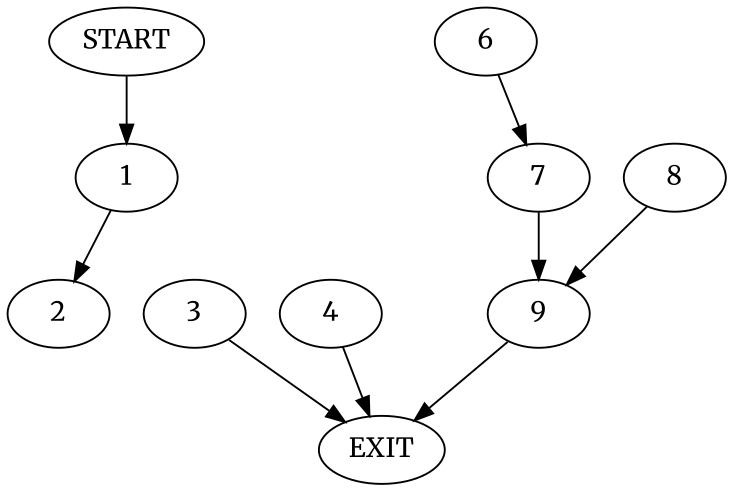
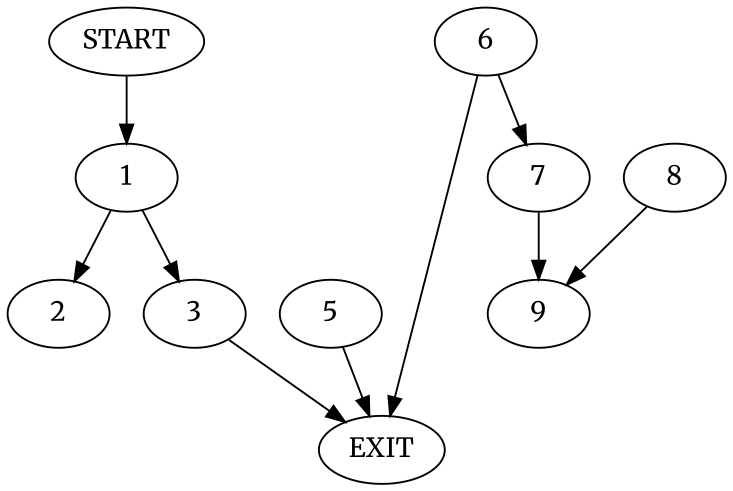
edge "1" -> "3": added
node "4": label "4" -> "5"
edge "9" -> "EXIT": now "6" -> "EXIT"
